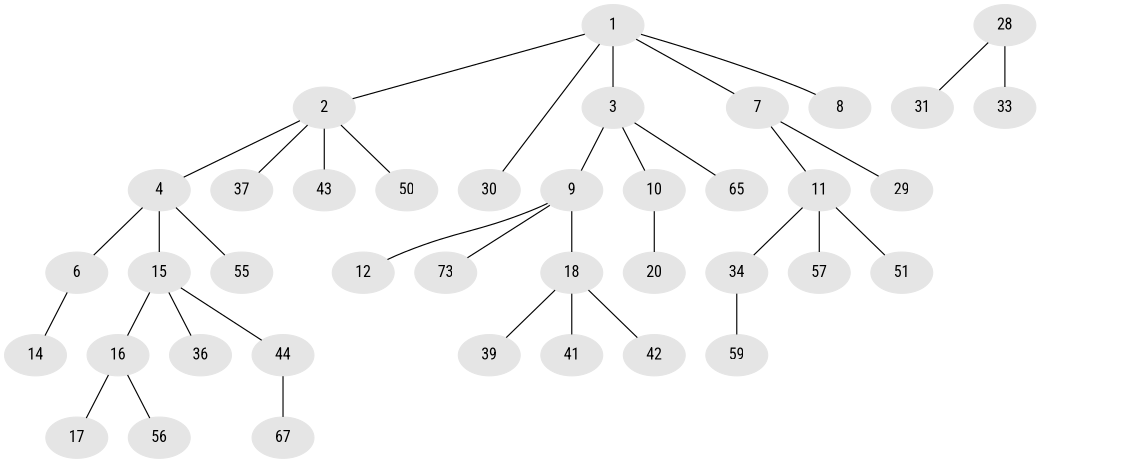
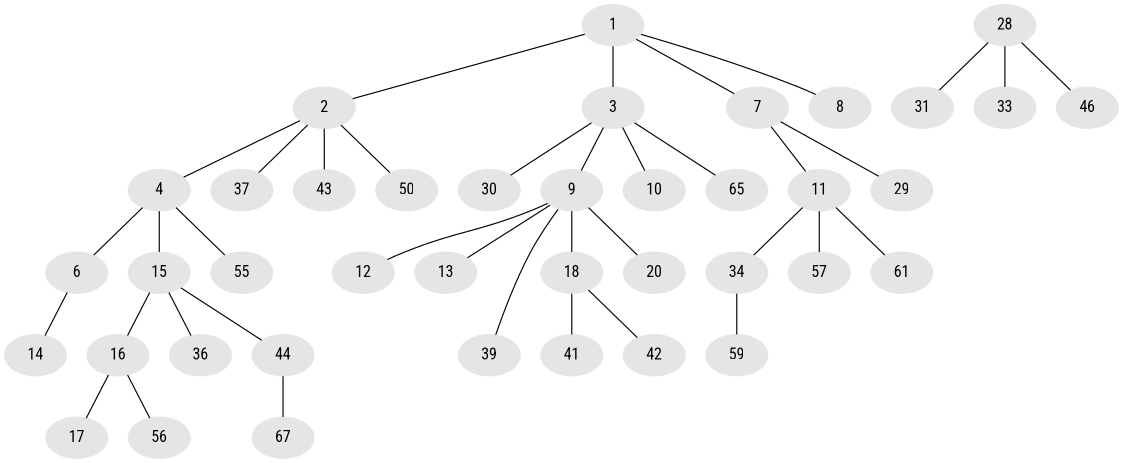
edge "1" -- "30": now "3" -- "30"
node "46": added
edge "10" -- "20": now "9" -- "20"
node "73": label "73" -> "13"
node "51": label "51" -> "61"
edge "18" -- "39": now "9" -- "39"
